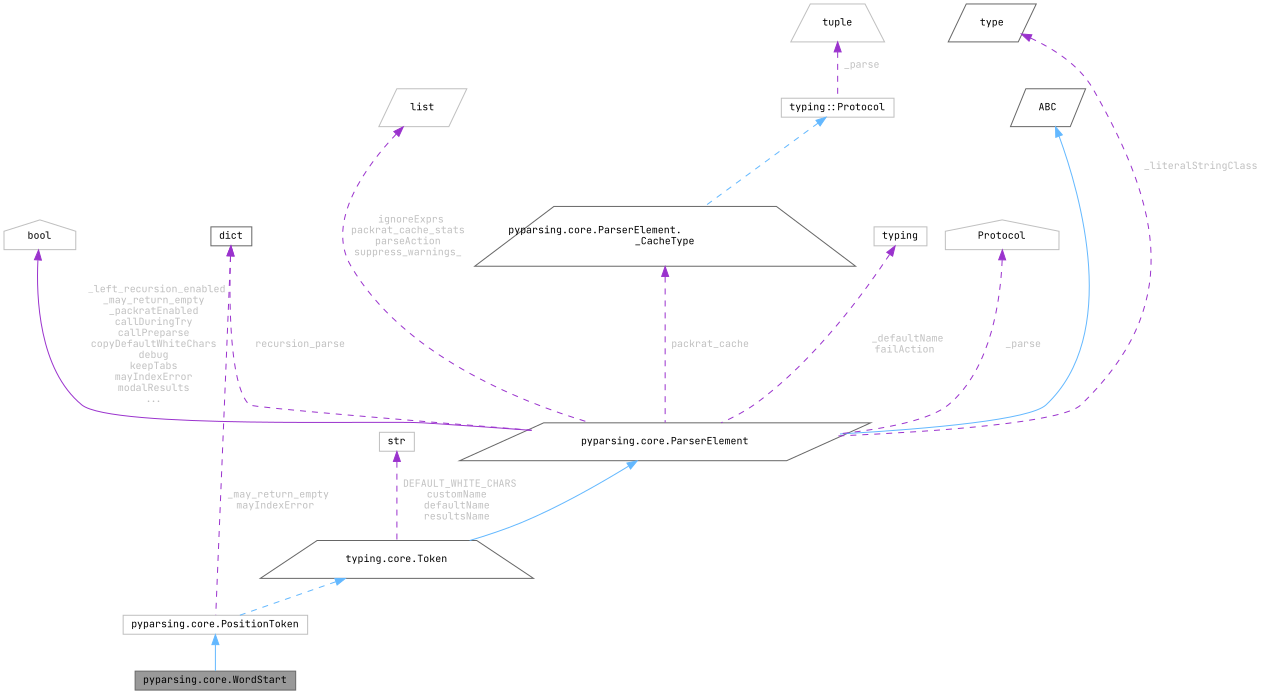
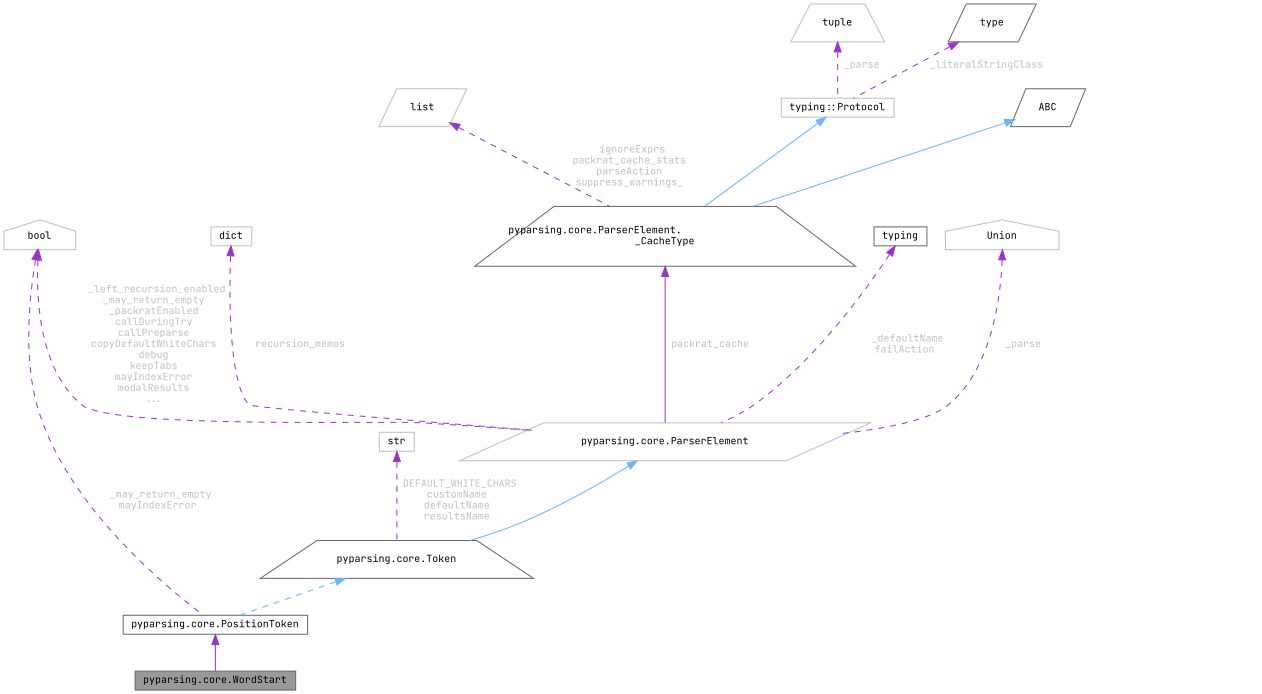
edge "pyparsing.core.ParserElement. _CacheType" -> "typing::Protocol": style dashed -> solid
node "dict": color gray40 -> grey75
node "typing": color grey75 -> gray40
node "Protocol": label "Protocol" -> "Union"
edge "pyparsing.core.ParserElement" -> "list": now "pyparsing.core.ParserElement. _CacheType" -> "list"
edge "pyparsing.core.ParserElement" -> "type": now "typing::Protocol" -> "type"
edge "pyparsing.core.ParserElement" -> "dict": label " recursion_parse" -> " recursion_memos"
edge "pyparsing.core.ParserElement" -> "pyparsing.core.ParserElement. _CacheType": style dashed -> solid
edge "pyparsing.core.ParserElement" -> "ABC": now "pyparsing.core.ParserElement. _CacheType" -> "ABC"
edge "pyparsing.core.ParserElement" -> "bool": style solid -> dashed
edge "pyparsing.core.PositionToken" -> "dict": now "pyparsing.core.PositionToken" -> "bool"
node "pyparsing.core.ParserElement": color gray40 -> grey75
node "typing.core.Token": label "typing.core.Token" -> "pyparsing.core.Token"
node "pyparsing.core.PositionToken": color grey75 -> gray40
edge "pyparsing.core.WordStart" -> "pyparsing.core.PositionToken": color steelblue1 -> darkorchid3
